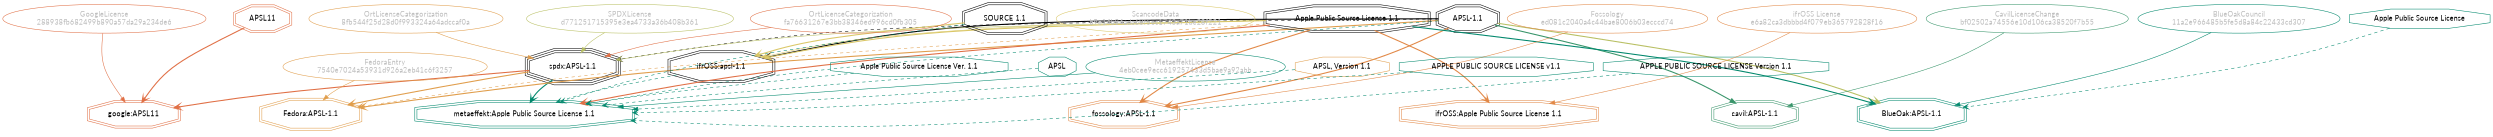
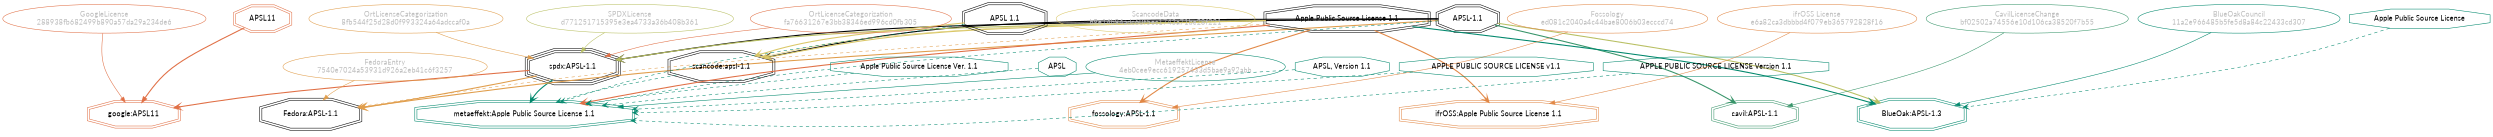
node "SOURCE 1.1": label "SOURCE 1.1" -> "APSL 1.1"
edge "APSL-1.1" -> "spdx:APSL-1.1": style dashed -> bold
edge "Apple Public Source License 1.1" -> "spdx:APSL-1.1": style solid -> bold
edge "APSL11" -> "google:APSL11": arrowhead vee -> normal
edge "APSL-1.1" -> "cavil:APSL-1.1": arrowhead normal -> vee
node "ifrOSS:apsl-1.1": label "ifrOSS:apsl-1.1" -> "scancode:apsl-1.1"
node "APSL, Version 1.1": color #e09d4b -> #00876c
edge "APSL-1.1" -> "fossology:APSL-1.1": removed
edge "Fedora:APSL-1.1" -> "spdx:APSL-1.1": reversed
edge "APSL, Version 1.1" -> "metaeffekt:Apple Public Source License 1.1": arrowhead normal -> vee
node "Fedora:APSL-1.1": color #e09d4b -> black
node "BlueOak:APSL-1.1": label "BlueOak:APSL-1.1" -> "BlueOak:APSL-1.3"
